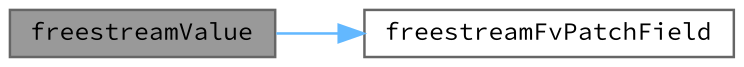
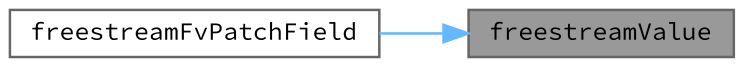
edge "freestreamValue" -> "freestreamFvPatchField": reversed
